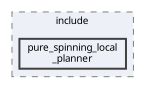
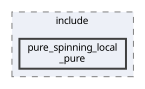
node "pure_spinning_local _planner": label "pure_spinning_local _planner" -> "pure_spinning_local _pure"
